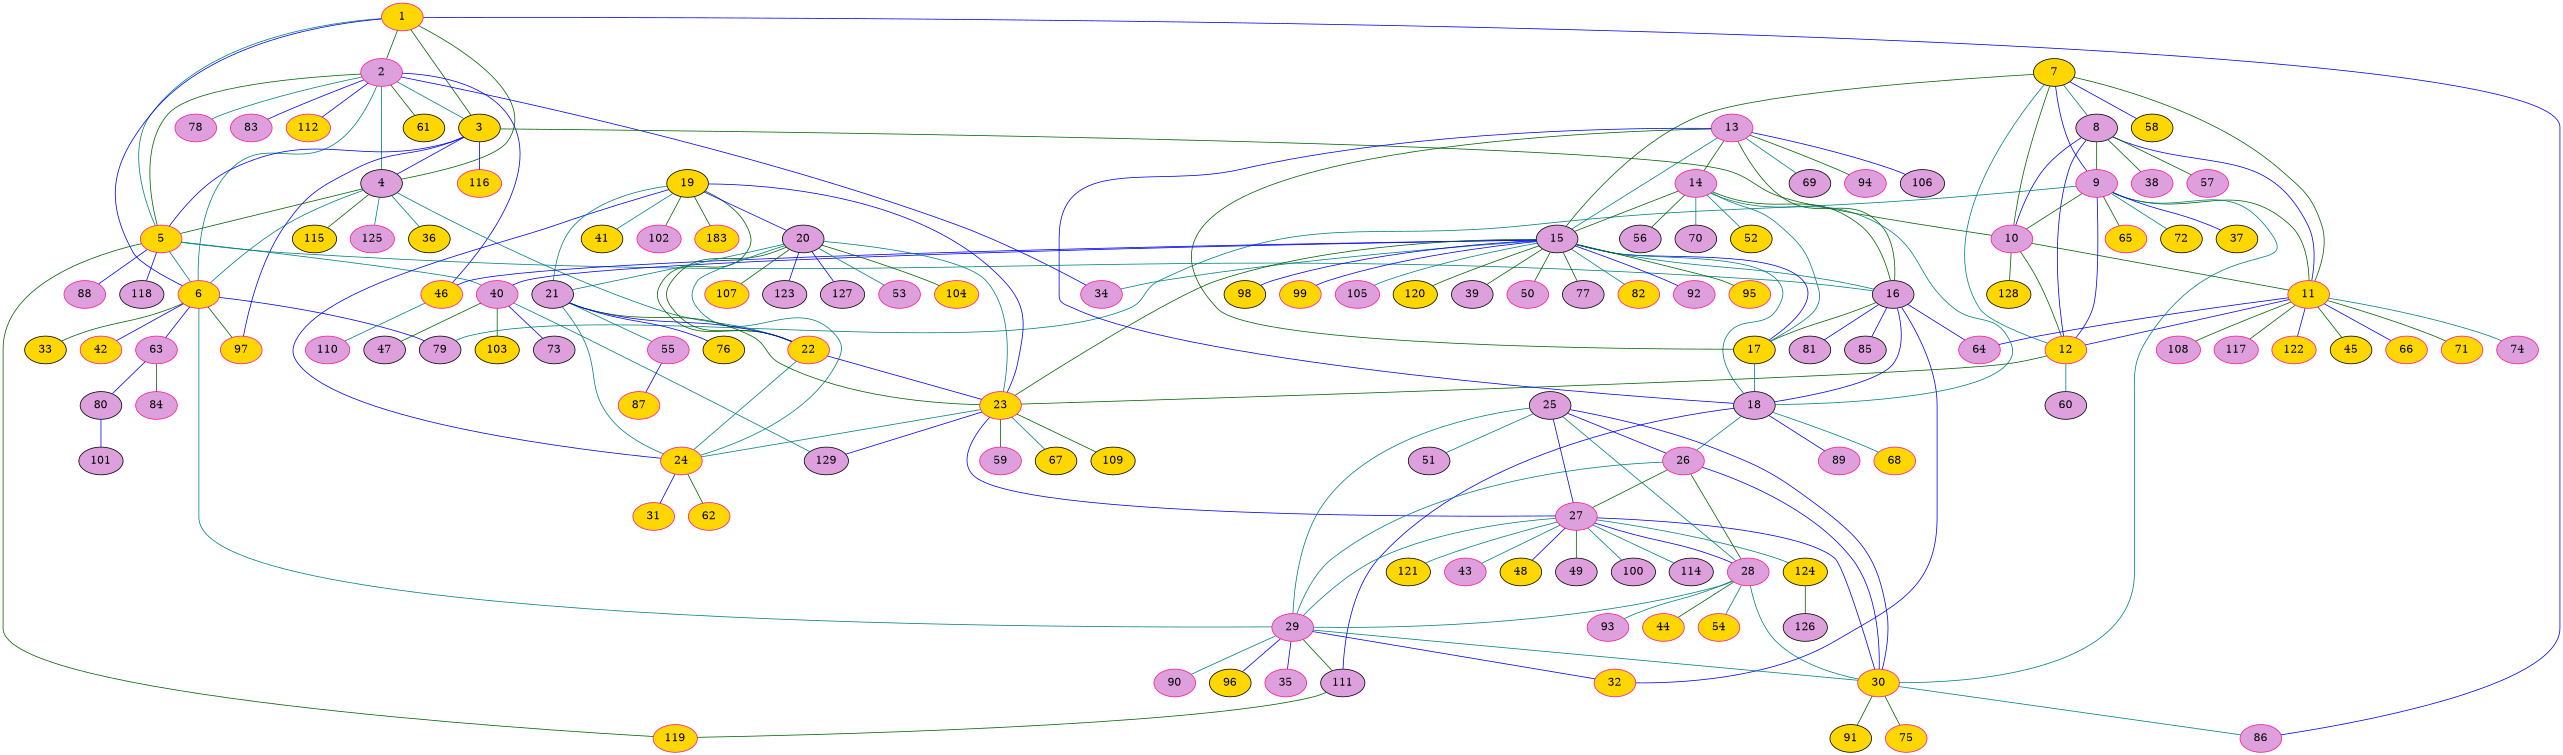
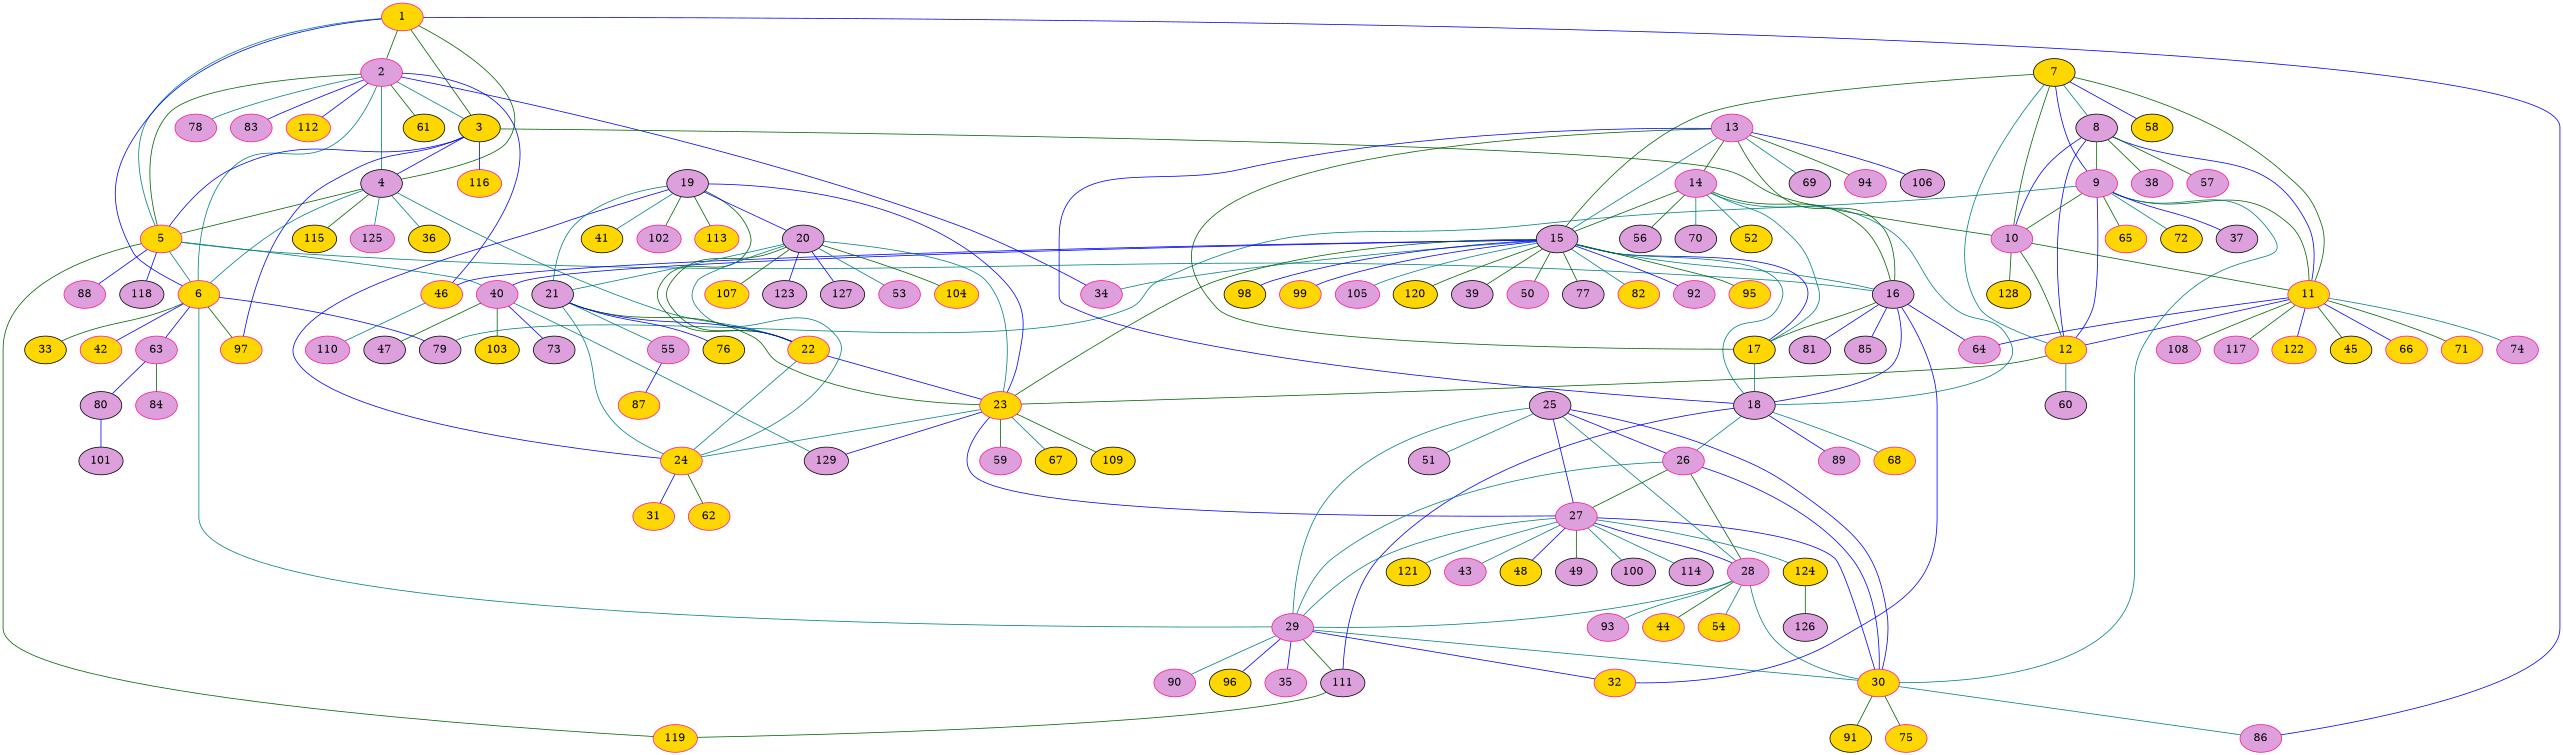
node "19": fillcolor gold -> plum
node "183": label "183" -> "113"
node "37": fillcolor gold -> plum
